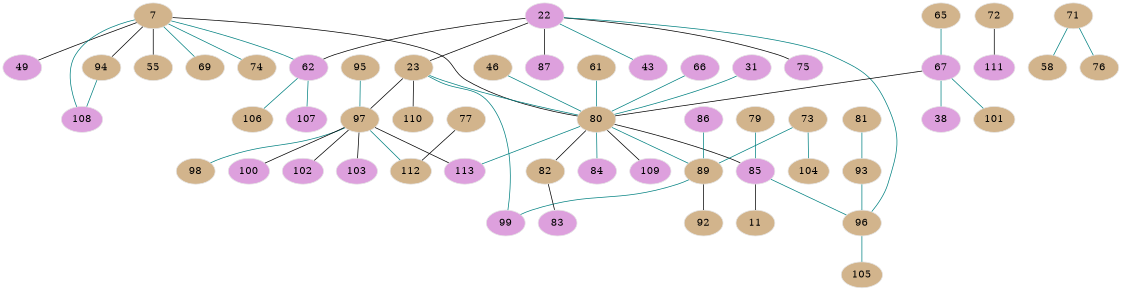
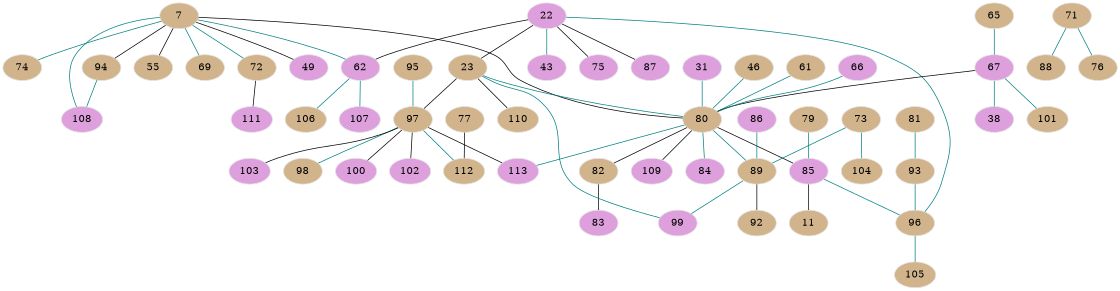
edge "7" -- "72": added
node "58": label "58" -> "88"
